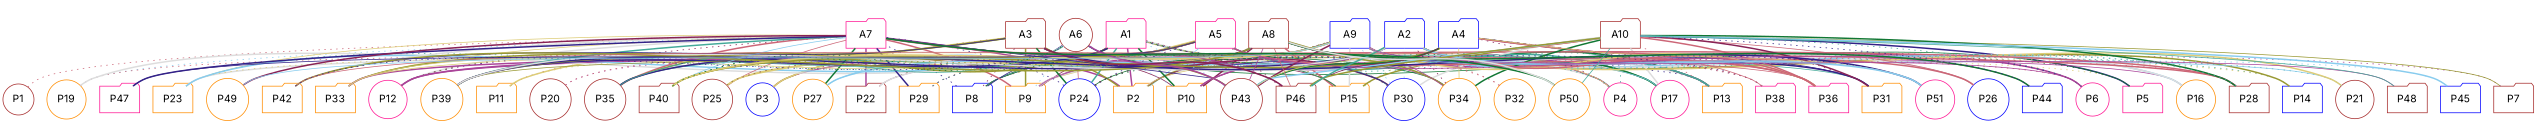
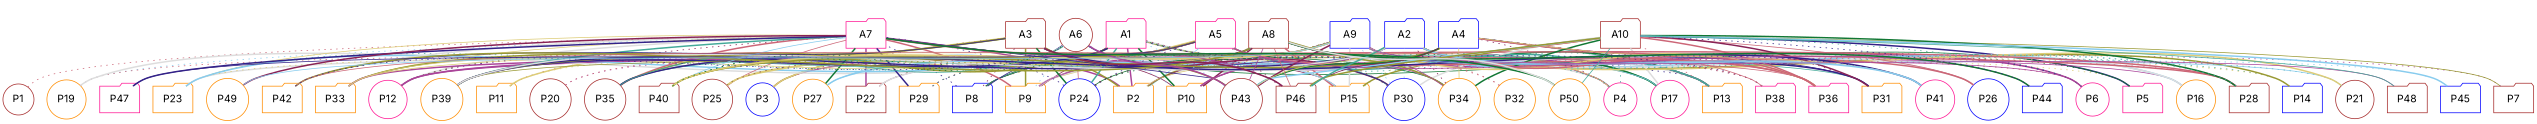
edge "A6" -- "P15": color #117733 -> #88ccee
node "P51": label "P51" -> "P41"
